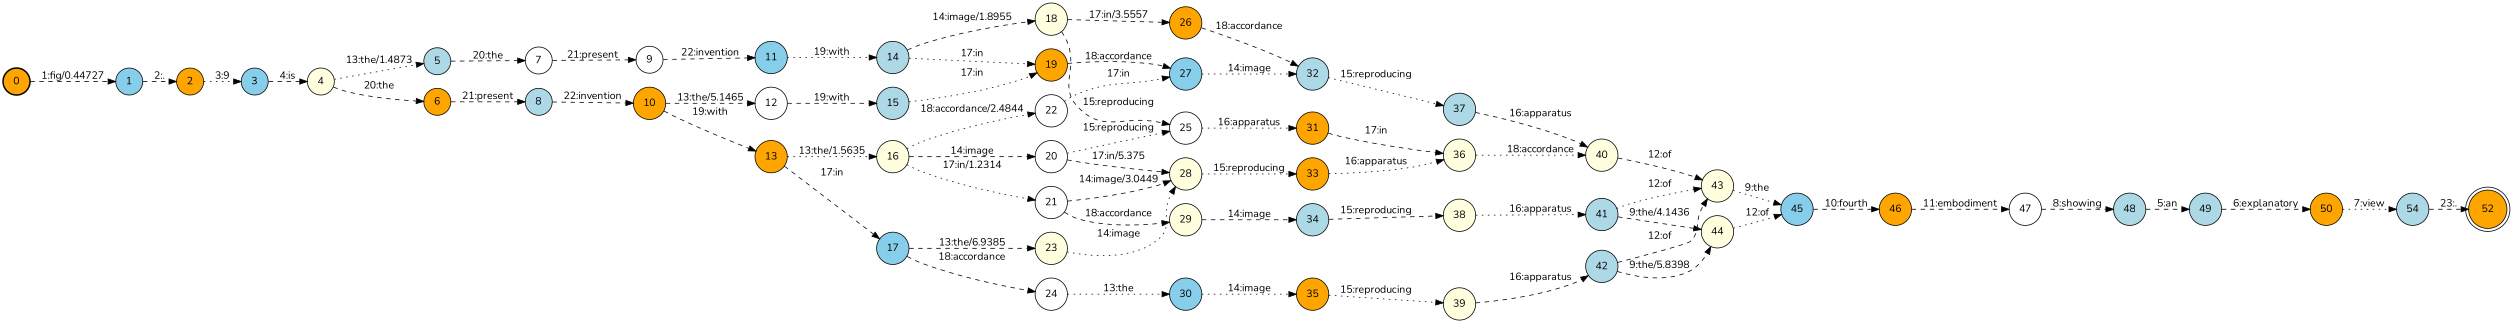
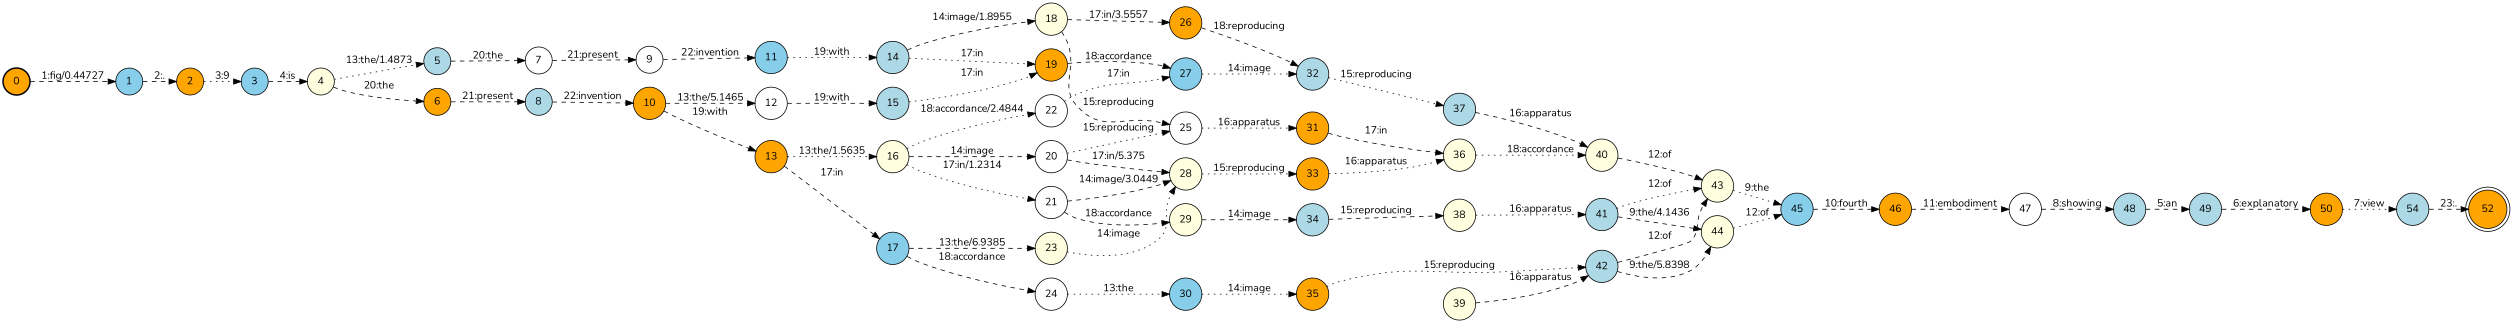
edge "26" -> "32": label "18:accordance" -> "18:reproducing"
edge "35" -> "39": now "35" -> "42"
